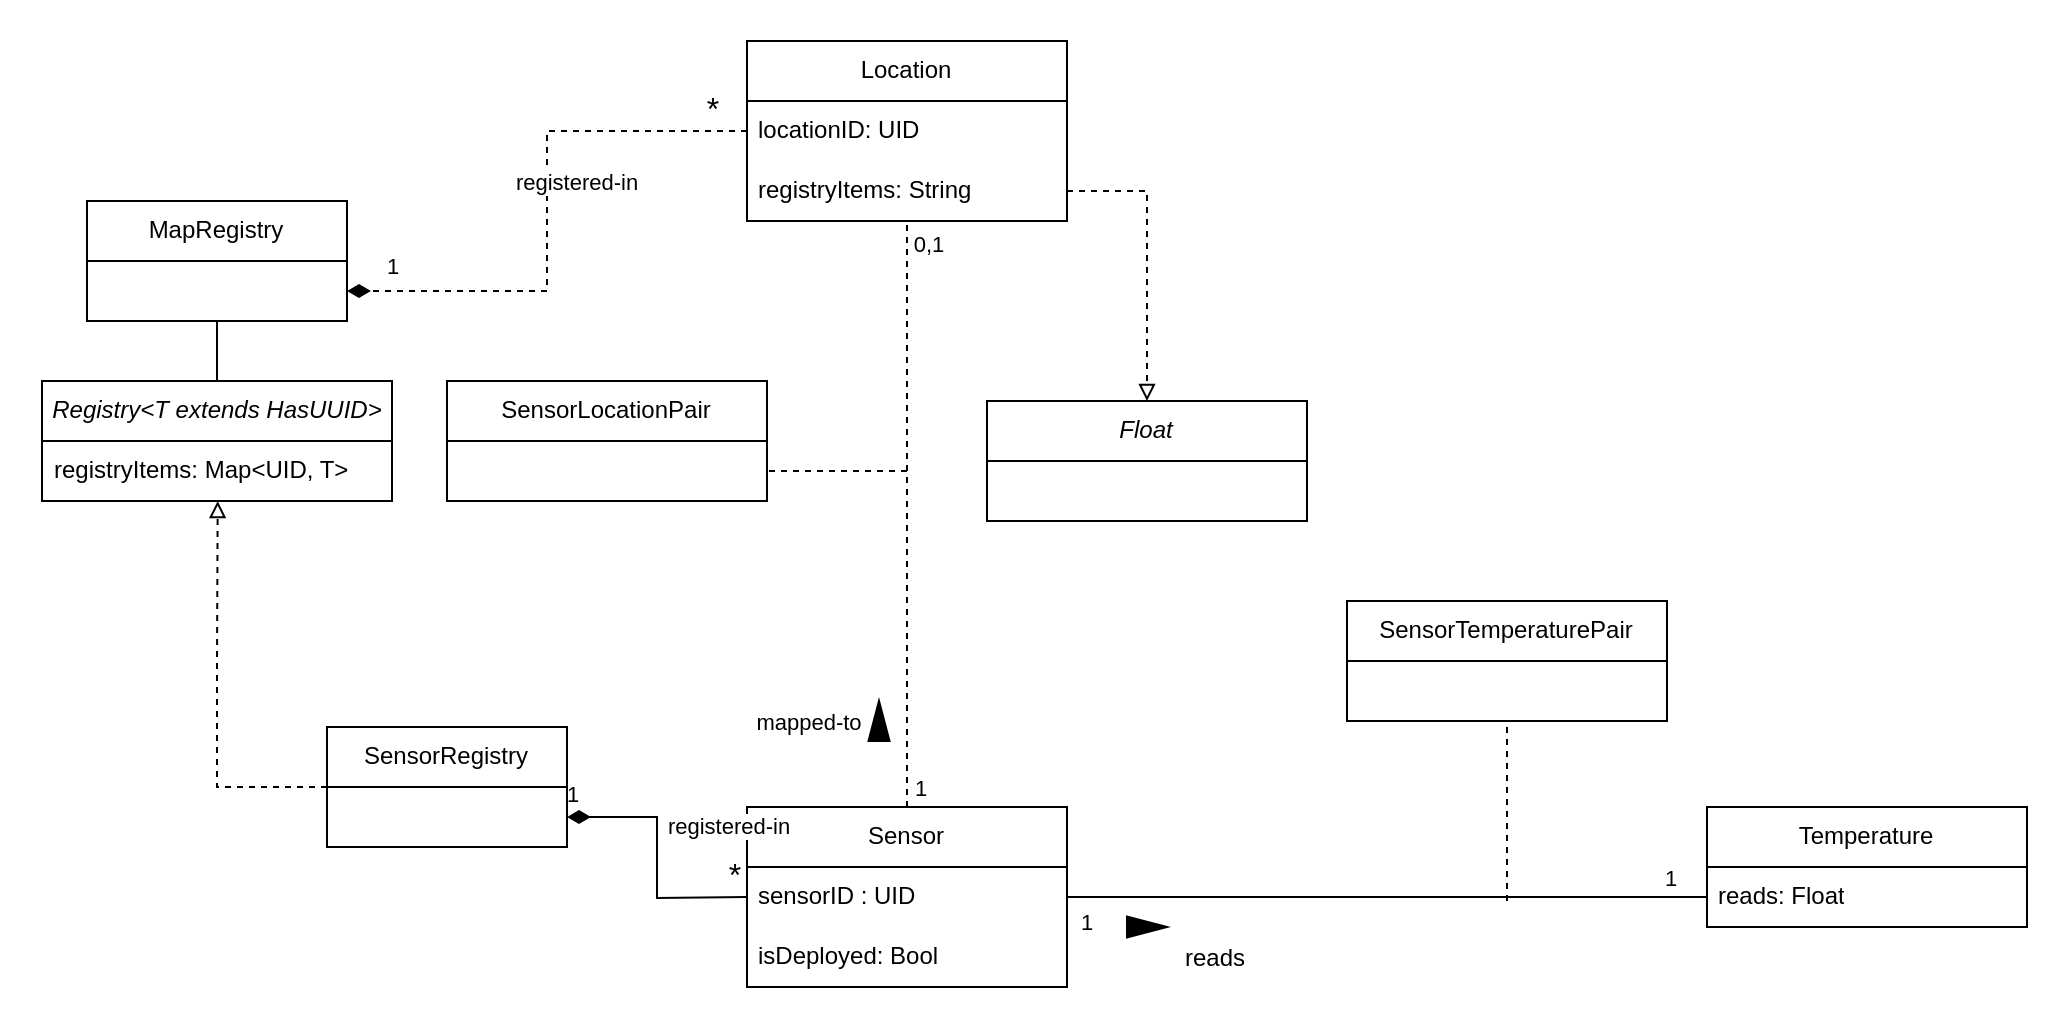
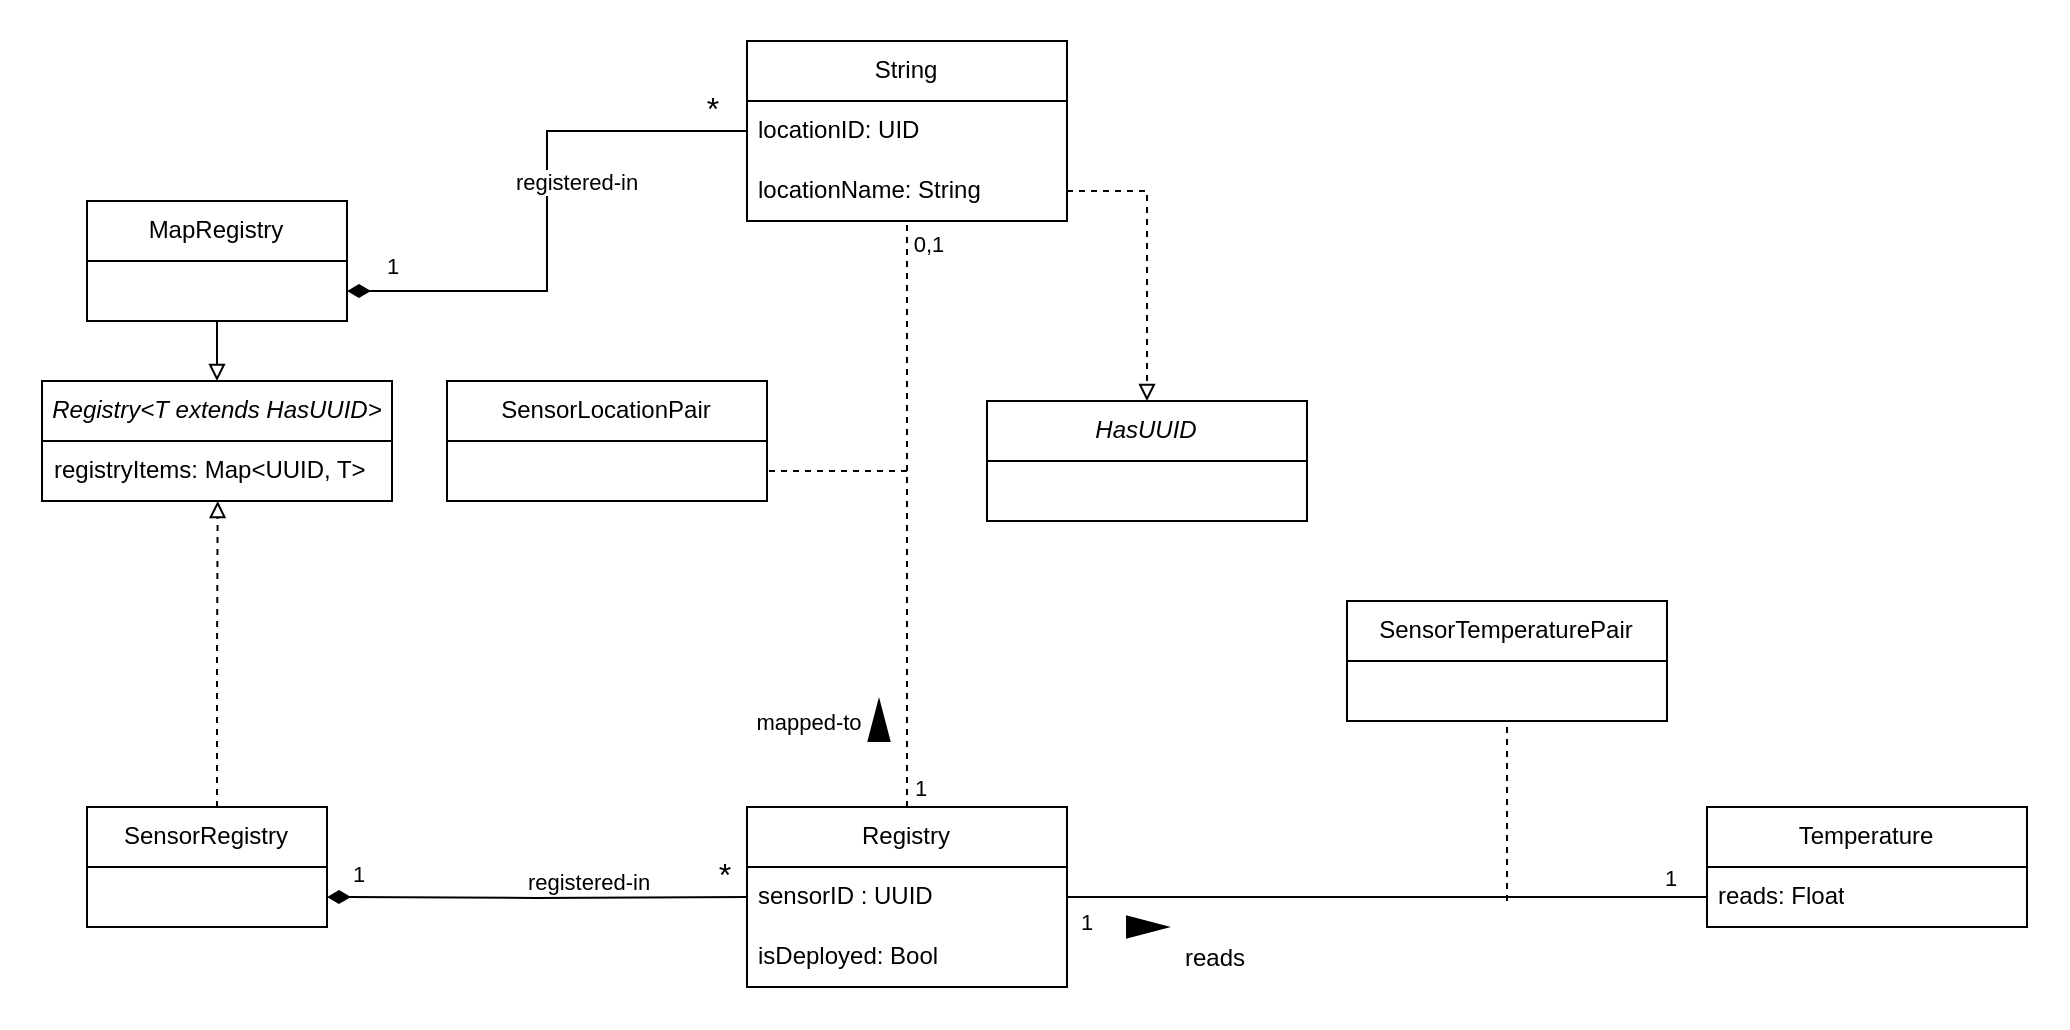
node "Location": label "Location" -> "String"
node "registryItems: String": label "registryItems: String" -> "locationName: String"
edge "locationID: UID" -> "MapRegistry": style dashed -> solid
edge "MapRegistry" -- "Registry<T extends HasUUID>": arrowhead none -> block
node "Float": label "Float" -> "HasUUID"
node "registryItems: Map<UID, T>": label "registryItems: Map<UID, T>" -> "registryItems: Map<UUID, T>"
node "SensorRegistry": moved (447, 787) -> (207, 867)
node "Sensor": label "Sensor" -> "Registry"
node "sensorID : UID": label "sensorID : UID" -> "sensorID : UUID"
